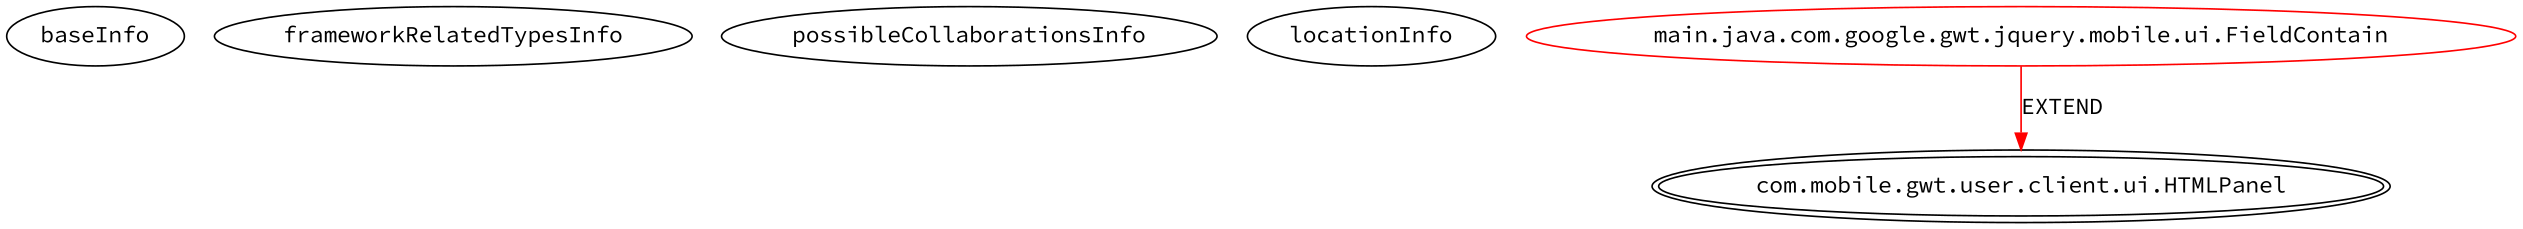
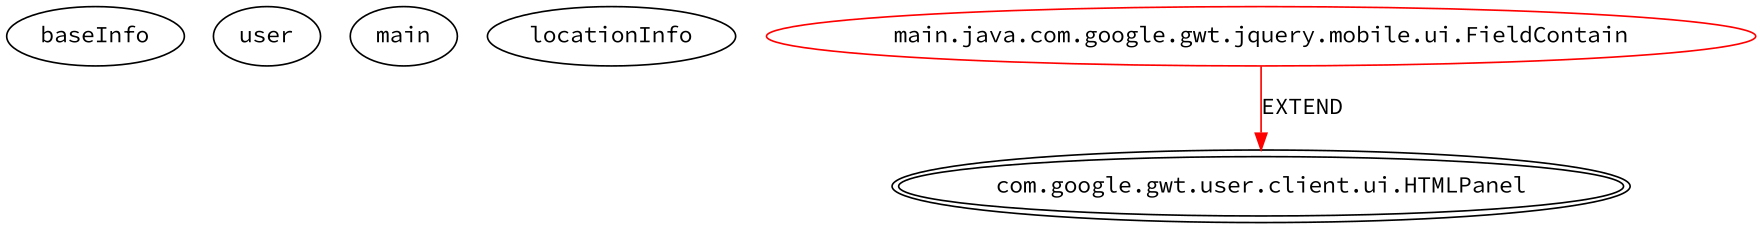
node "frameworkRelatedTypesInfo": label "frameworkRelatedTypesInfo" -> "user"
node "possibleCollaborationsInfo": label "possibleCollaborationsInfo" -> "main"
node "com.mobile.gwt.user.client.ui.HTMLPanel": label "com.mobile.gwt.user.client.ui.HTMLPanel" -> "com.google.gwt.user.client.ui.HTMLPanel"
